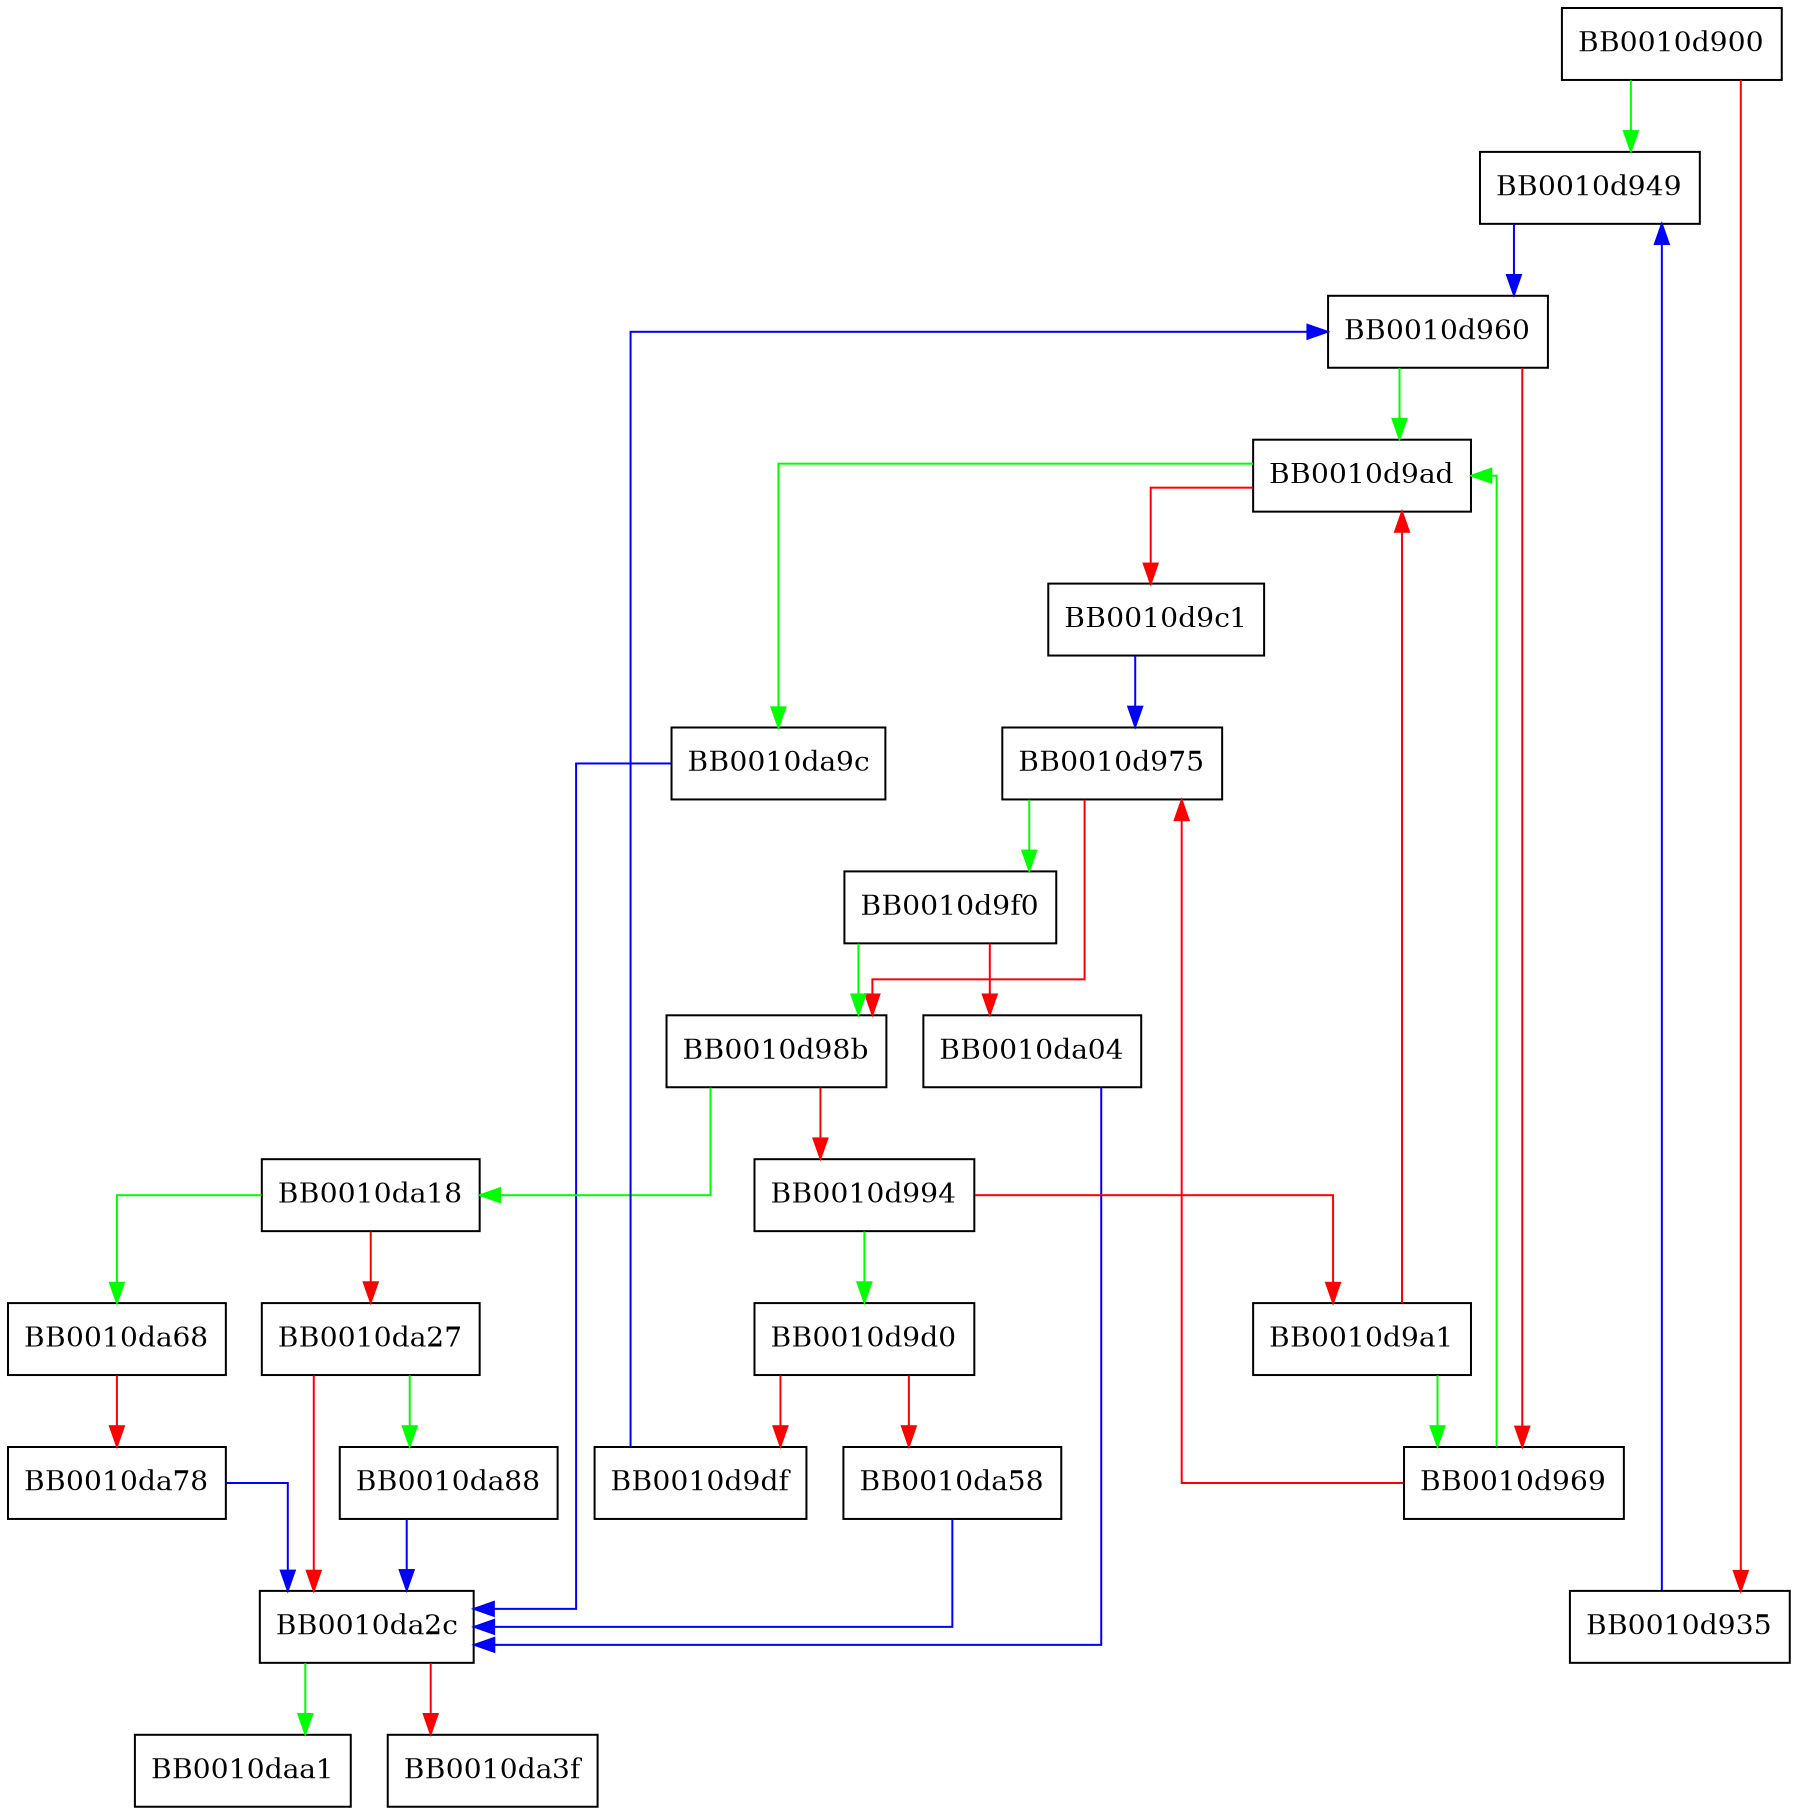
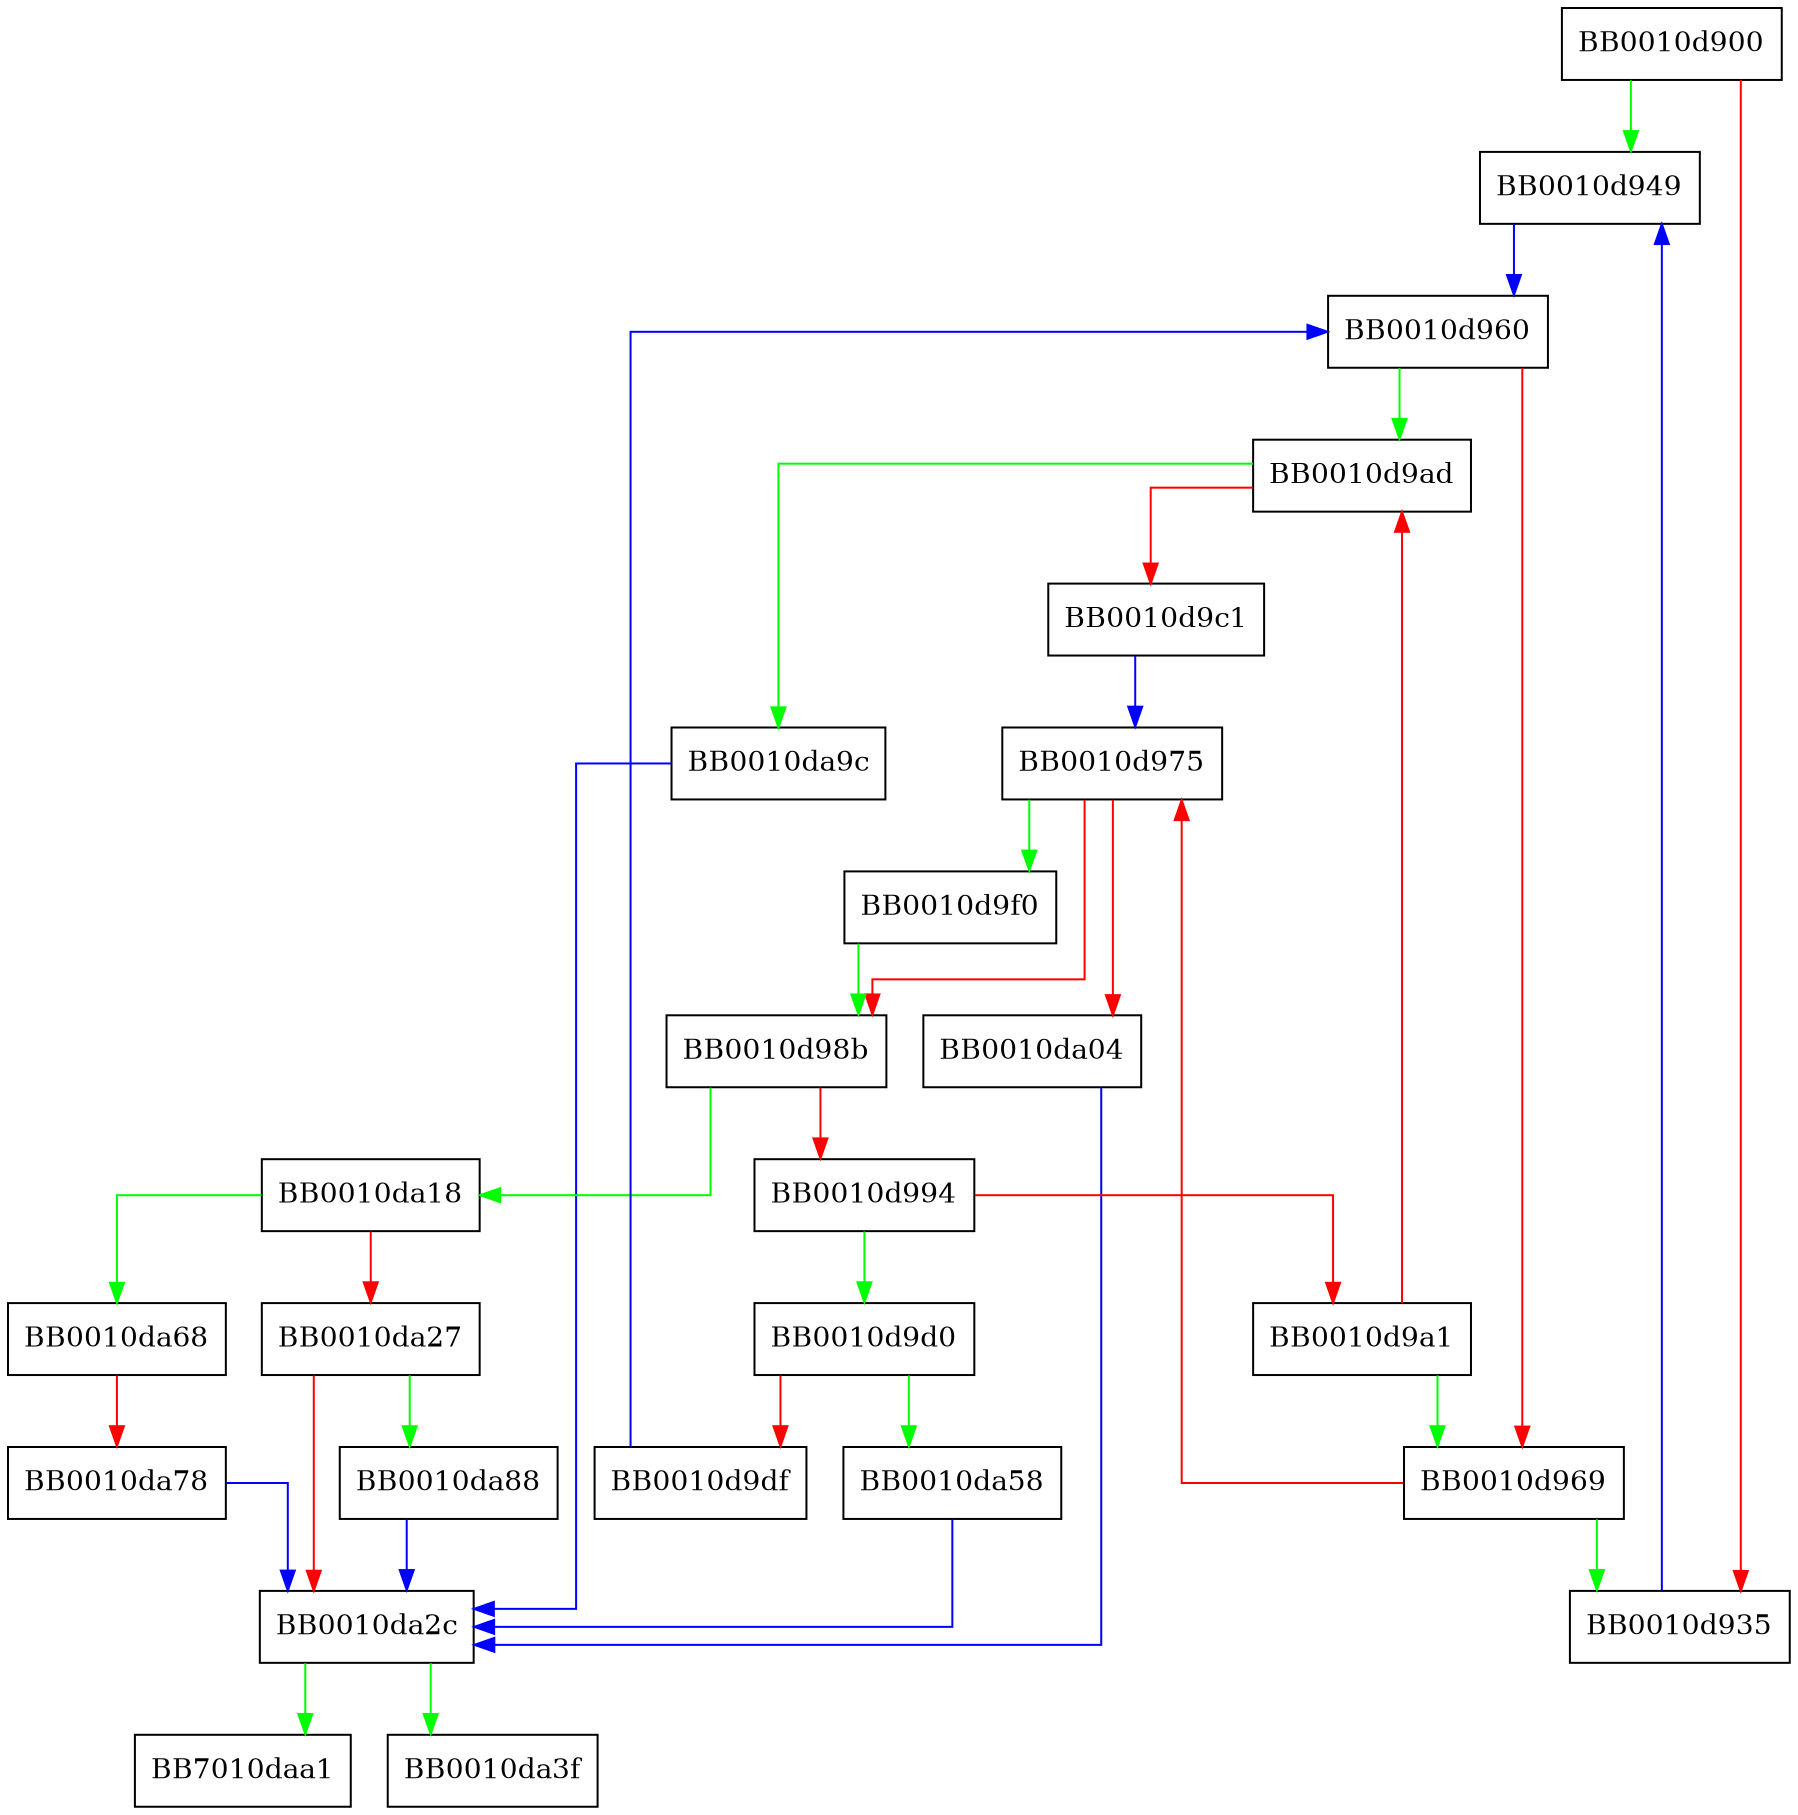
edge "BB0010d969" -> "BB0010d9ad": now "BB0010d969" -> "BB0010d935"
edge "BB0010d9f0" -> "BB0010da04": now "BB0010d975" -> "BB0010da04"
edge "BB0010d9d0" -> "BB0010da58": color red -> green
edge "BB0010da2c" -> "BB0010da3f": color red -> green
node "BB0010daa1": label "BB0010daa1" -> "BB7010daa1"
